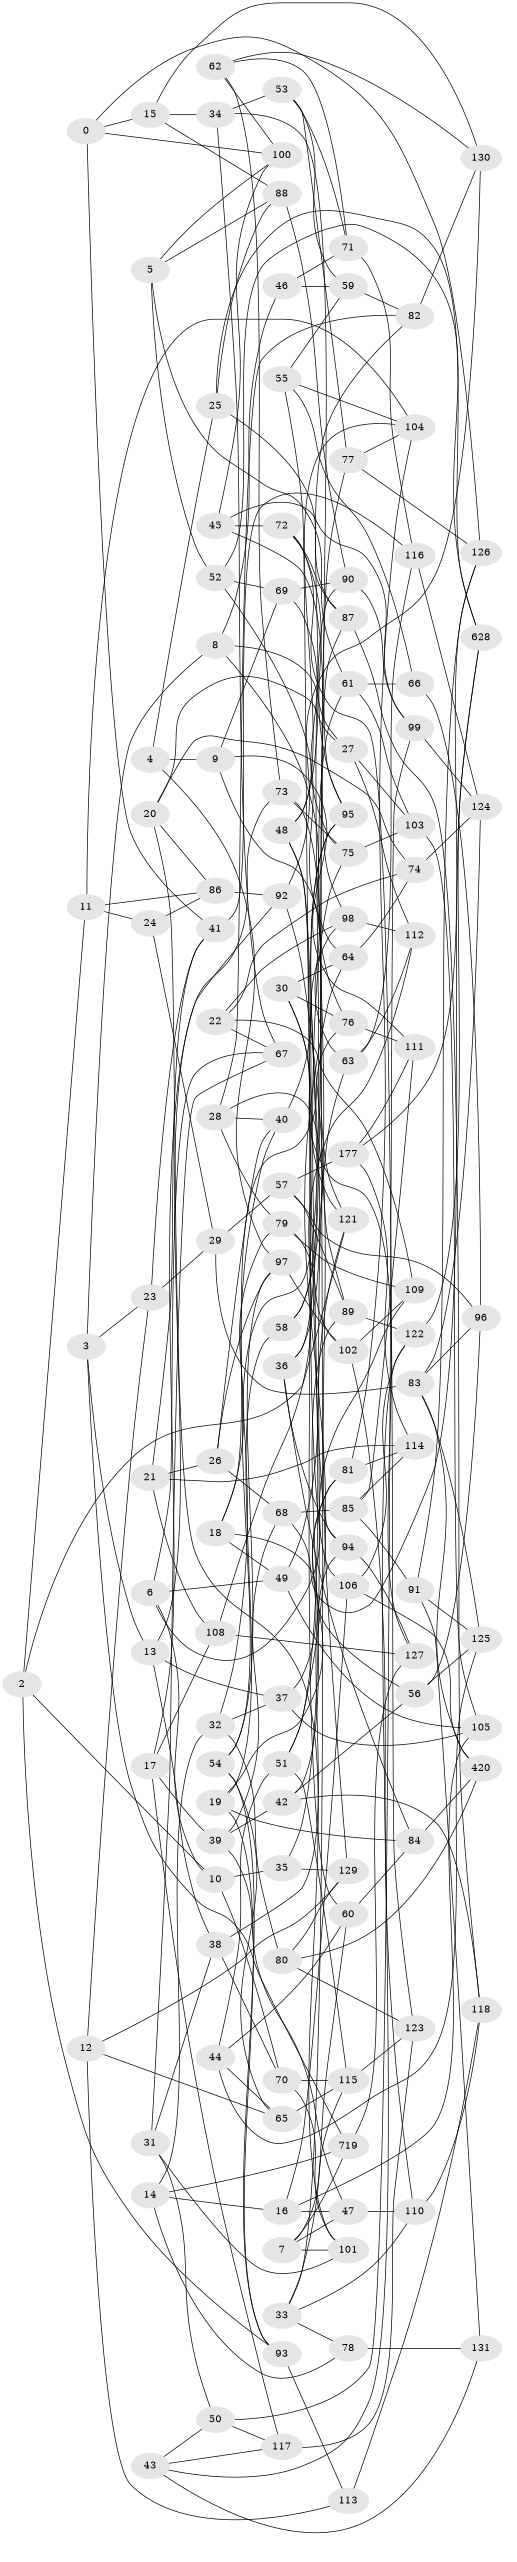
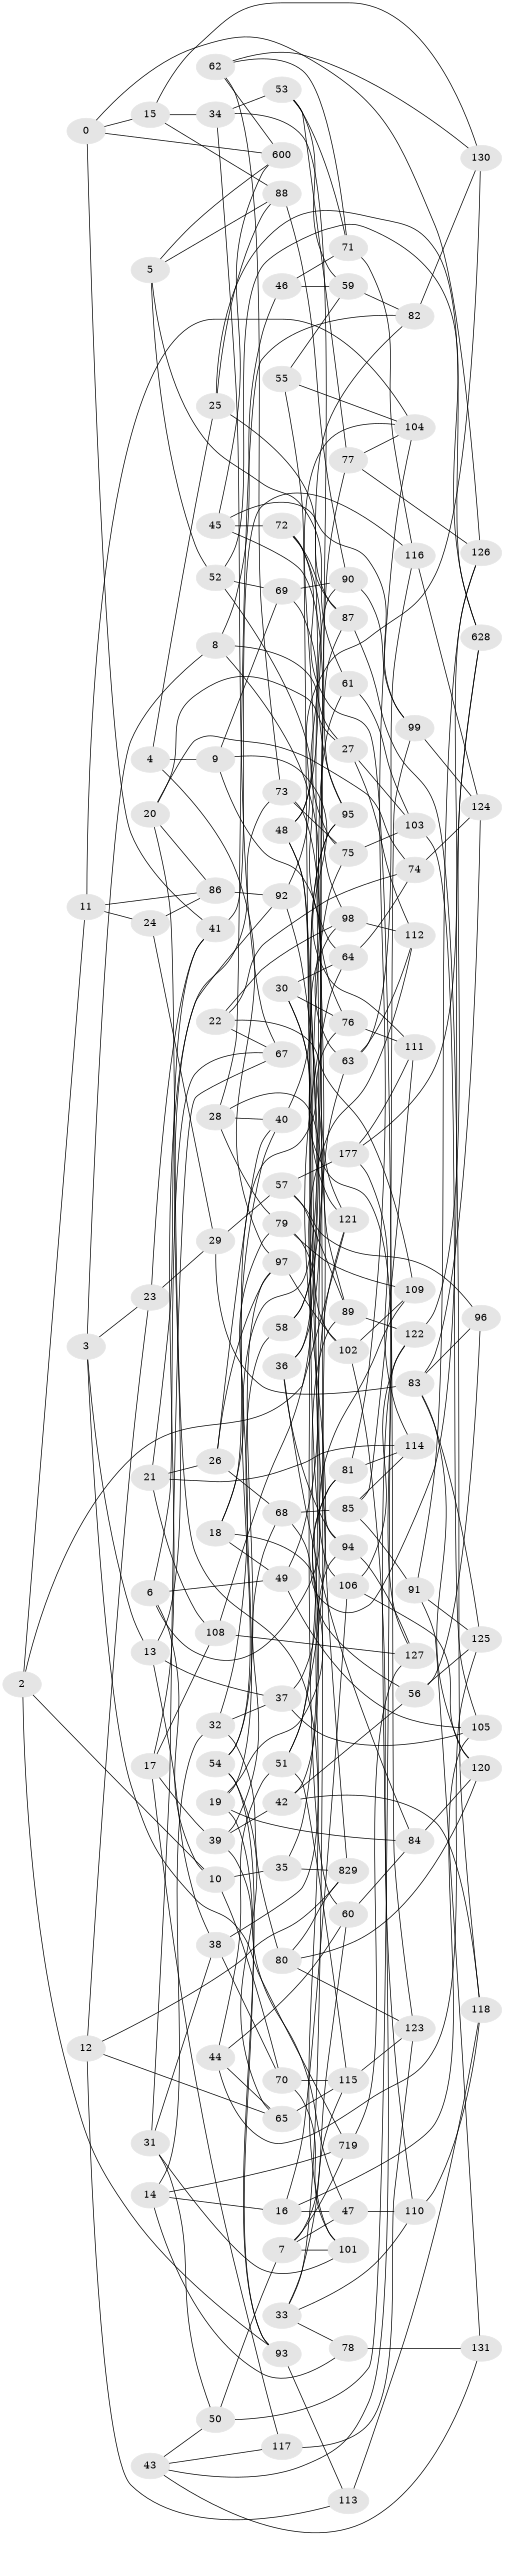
node "100": label "100" -> "600"
node "66": removed
node "420": label "420" -> "120"
node "129": label "129" -> "829"
edge "50" -- "117": now "50" -- "7"
